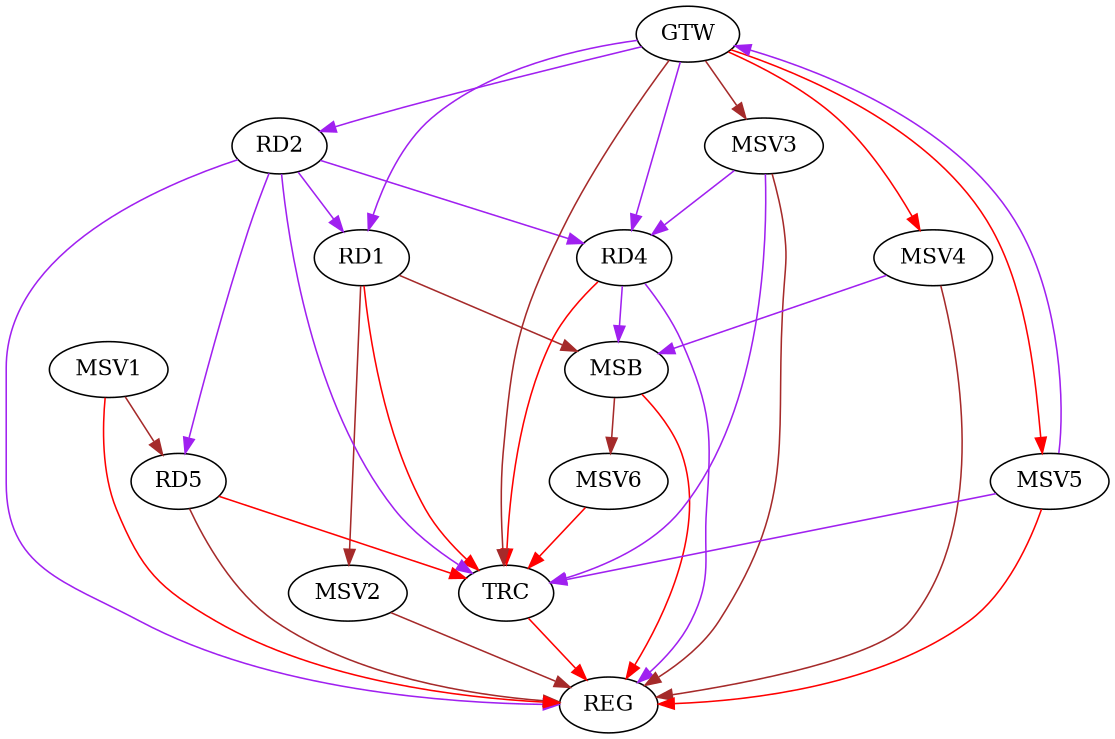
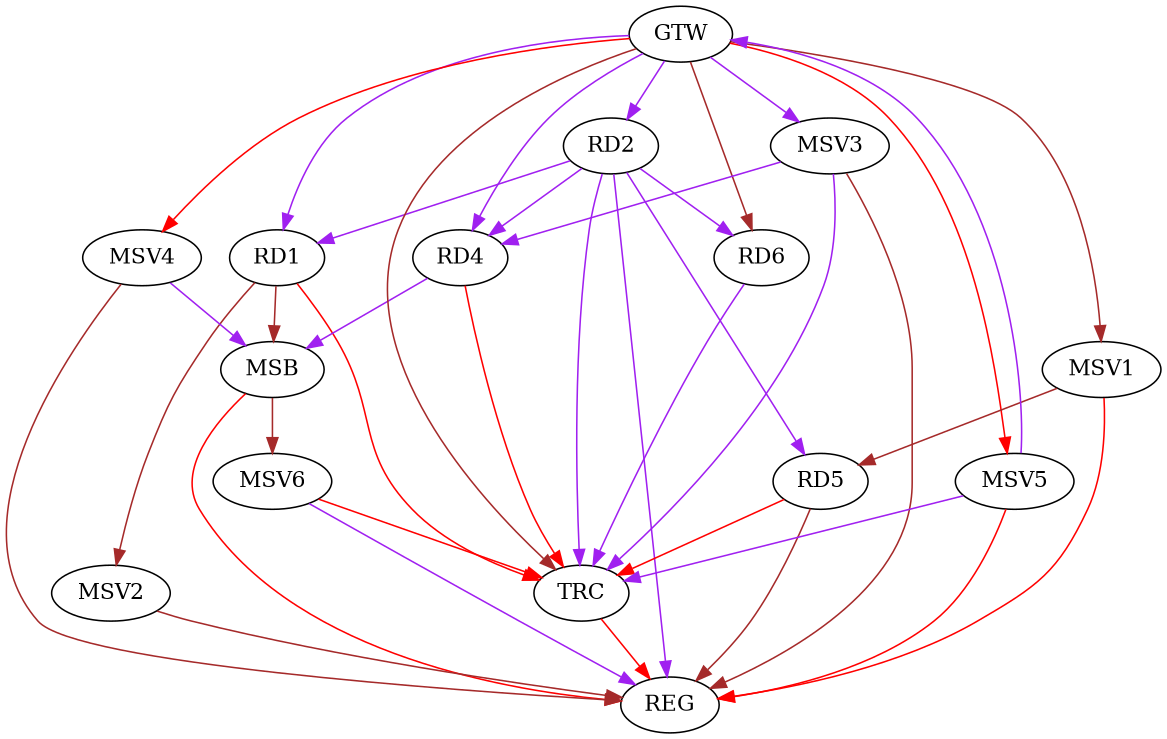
edge "GTW" -> "MSV3": color brown -> purple
edge "GTW" -> "MSV1": added
node "RD6": added
edge "RD4" -> "REG": now "MSV6" -> "REG"
